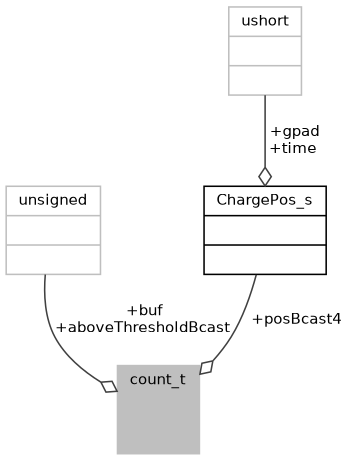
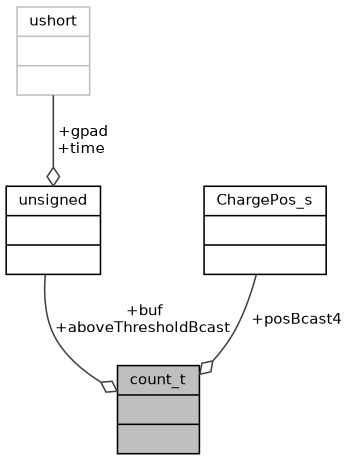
edge "ushort" -> "ChargePos_s": now "ushort" -> "unsigned"
node "unsigned": color grey75 -> black
node "count_t": color grey75 -> black
